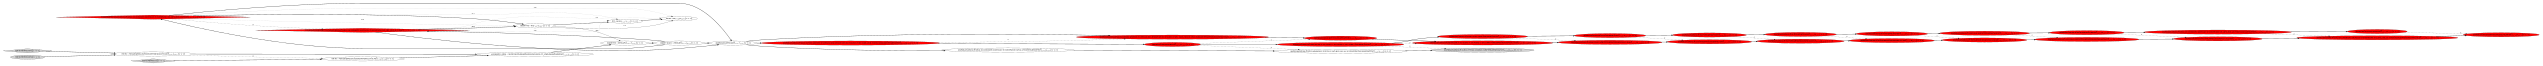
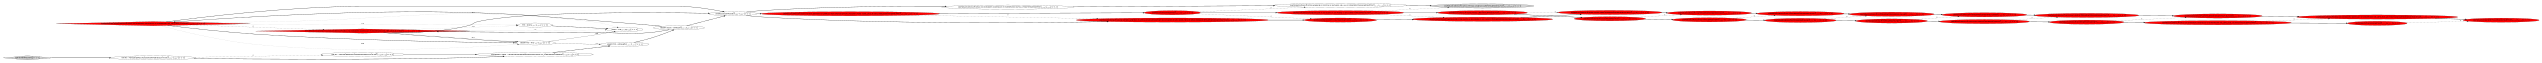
edge "BibEntry tmp = first@@@8@@@['1', '1', '0']" -> "first = second@@@9@@@['1', '1', '0']": removed
node "testImportEntriesINSPEC['1', '0', '0']": removed
node "testImportEntriesINSPEC['0', '1', '0']": shape ellipse -> diamond
node "testImportEntriesWOS['0', '0', '1']": removed
